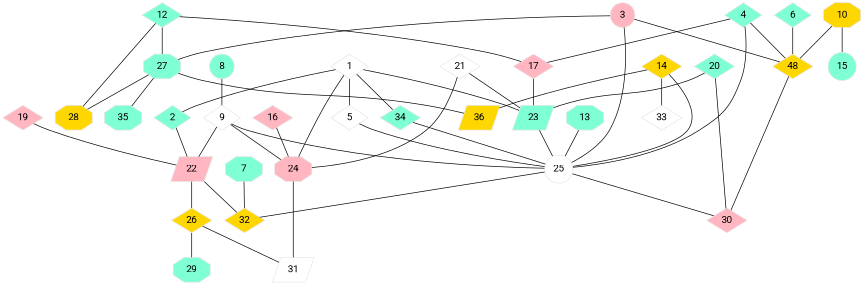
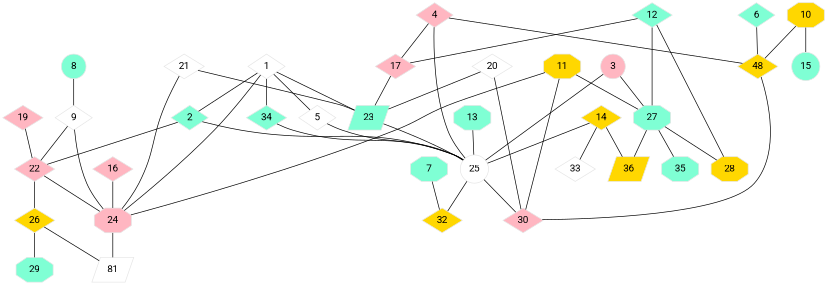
node "4": fillcolor aquamarine -> lightpink
edge "3" -- "48": removed
node "11": added
node "20": fillcolor aquamarine -> white
edge "9" -- "25": now "2" -- "25"
node "22": shape parallelogram -> diamond
edge "22" -- "32": now "22" -- "24"
node "31": label "31" -> "81"
